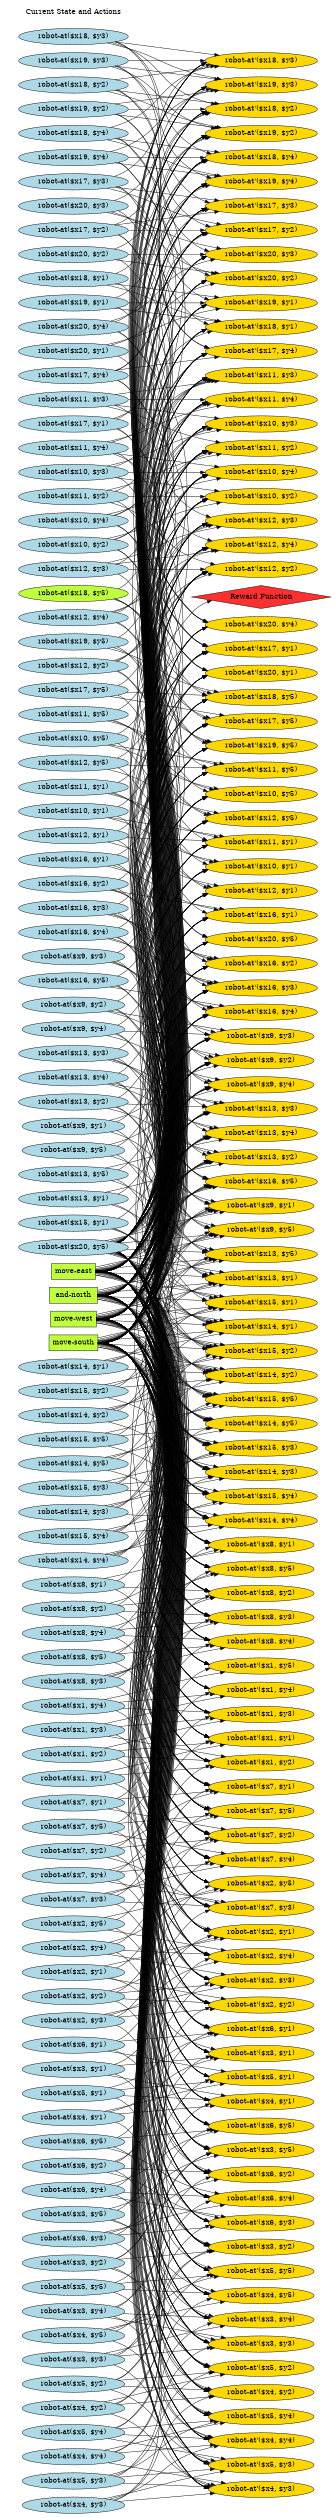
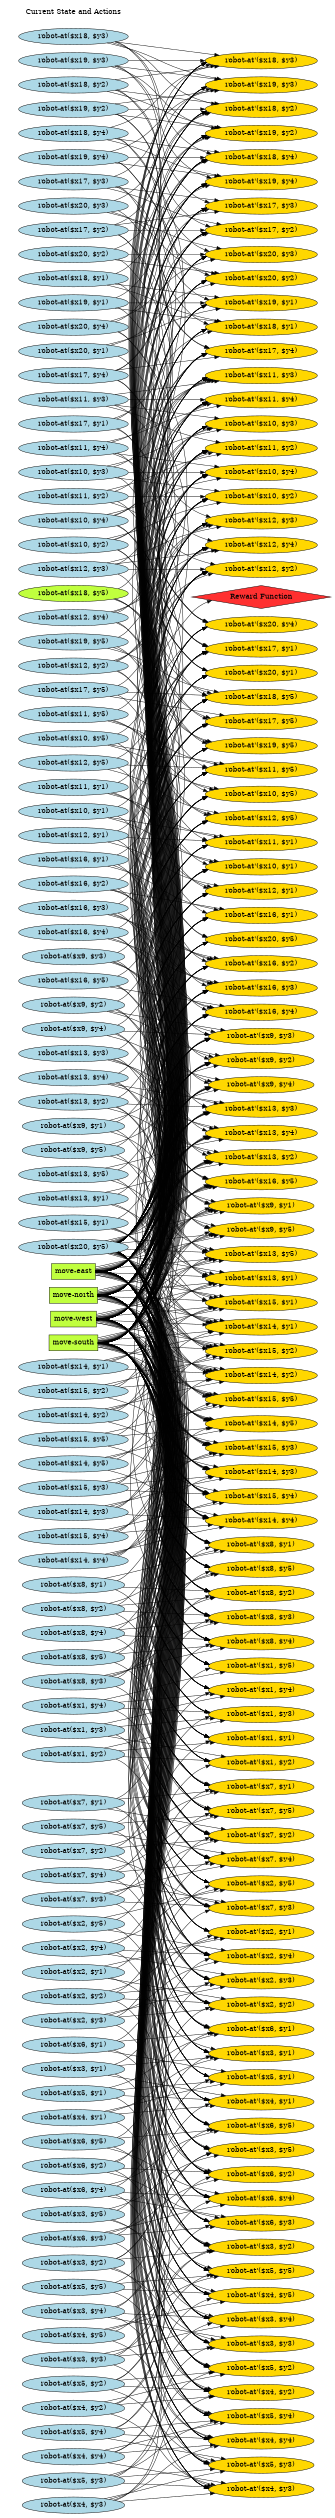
node "and-north": label "and-north" -> "move-north"
node "robot-at($x1, $y1)": removed
